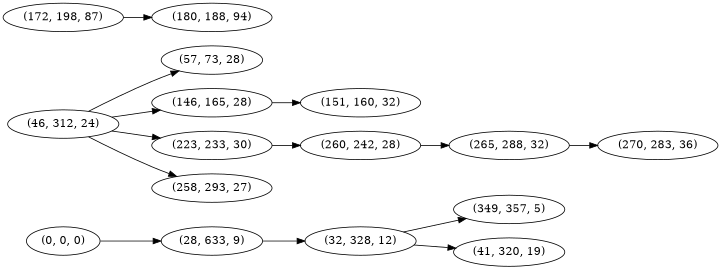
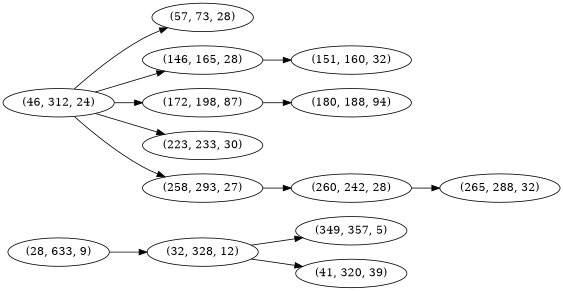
edge "(46, 312, 24)" -> "(172, 198, 87)": added
edge "(223, 233, 30)" -> "(260, 242, 28)": now "(258, 293, 27)" -> "(260, 242, 28)"
node "(270, 283, 36)": removed
node "(0, 0, 0)": removed
node "(41, 320, 19)": label "(41, 320, 19)" -> "(41, 320, 39)"
